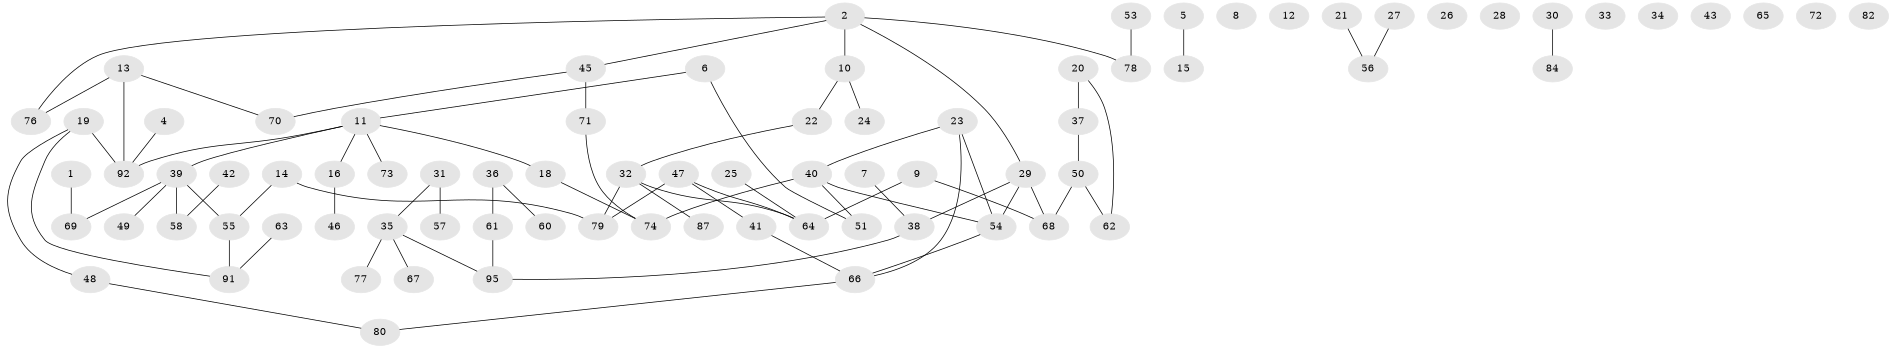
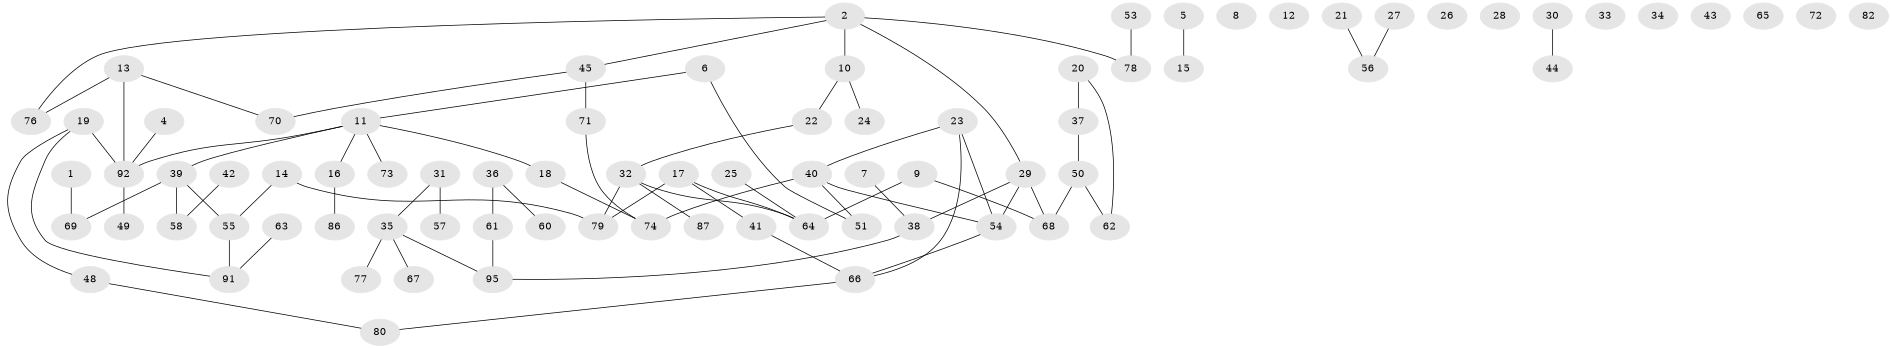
node "84": label "84" -> "44"
node "47": label "47" -> "17"
edge "39" -- "49": now "92" -- "49"
node "46": label "46" -> "86"
